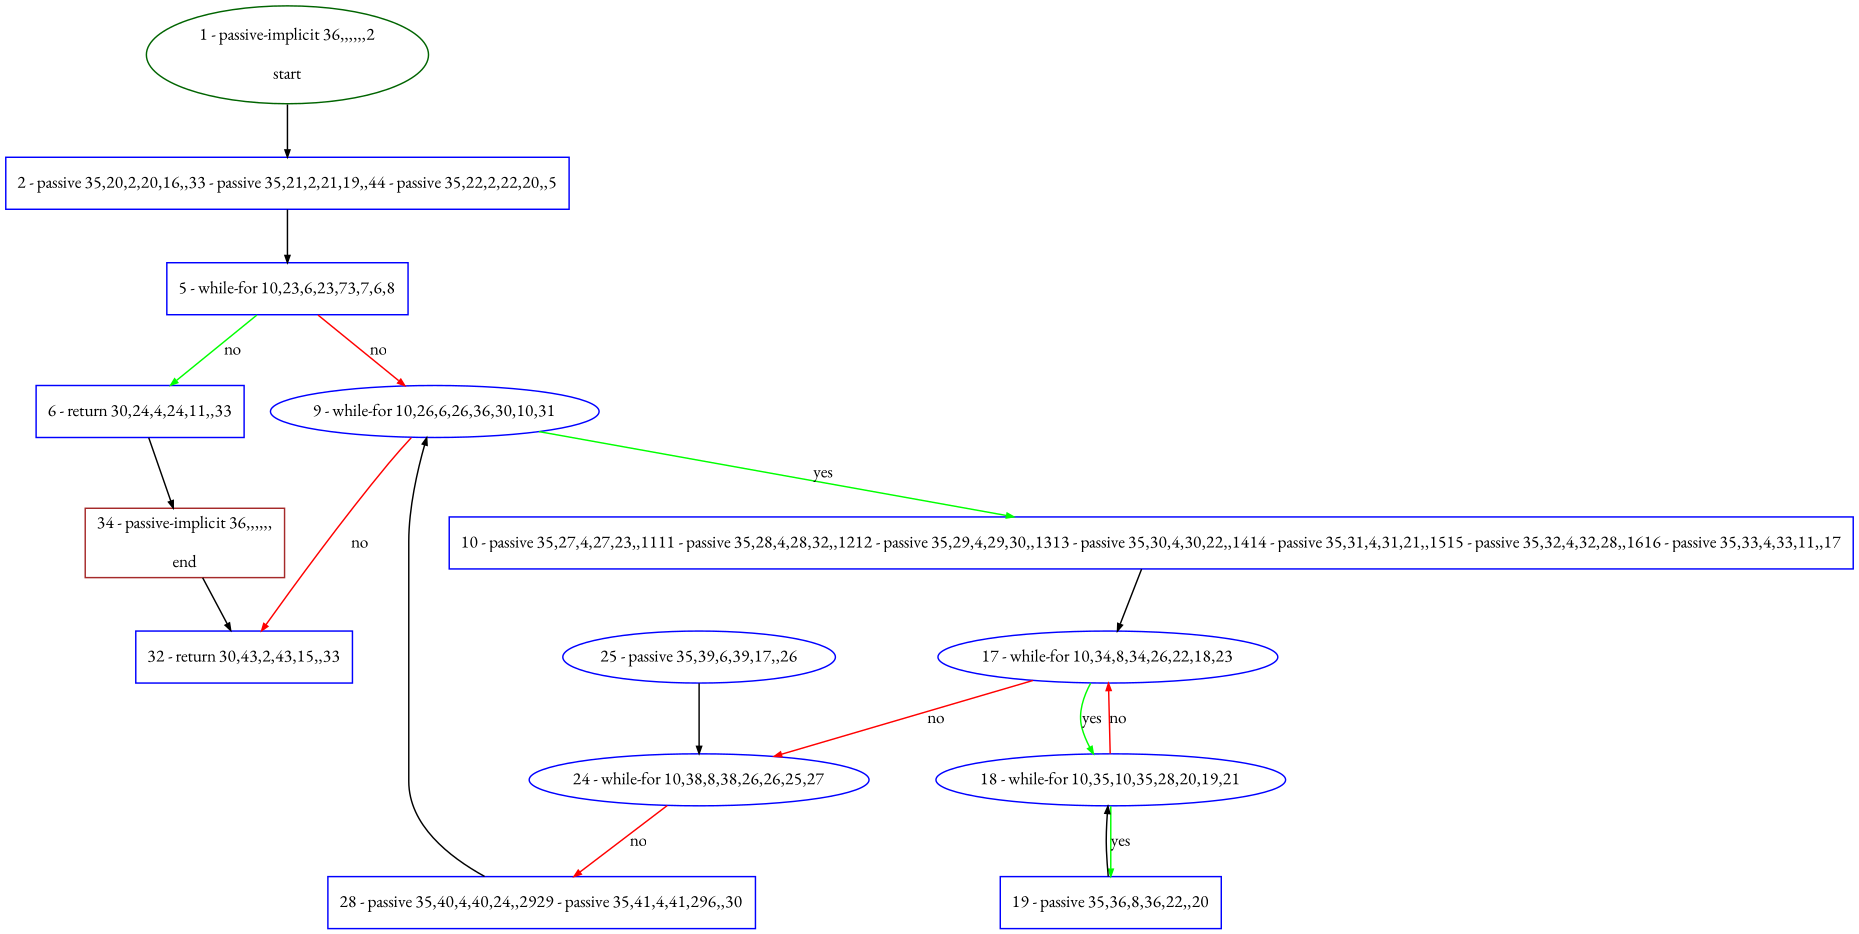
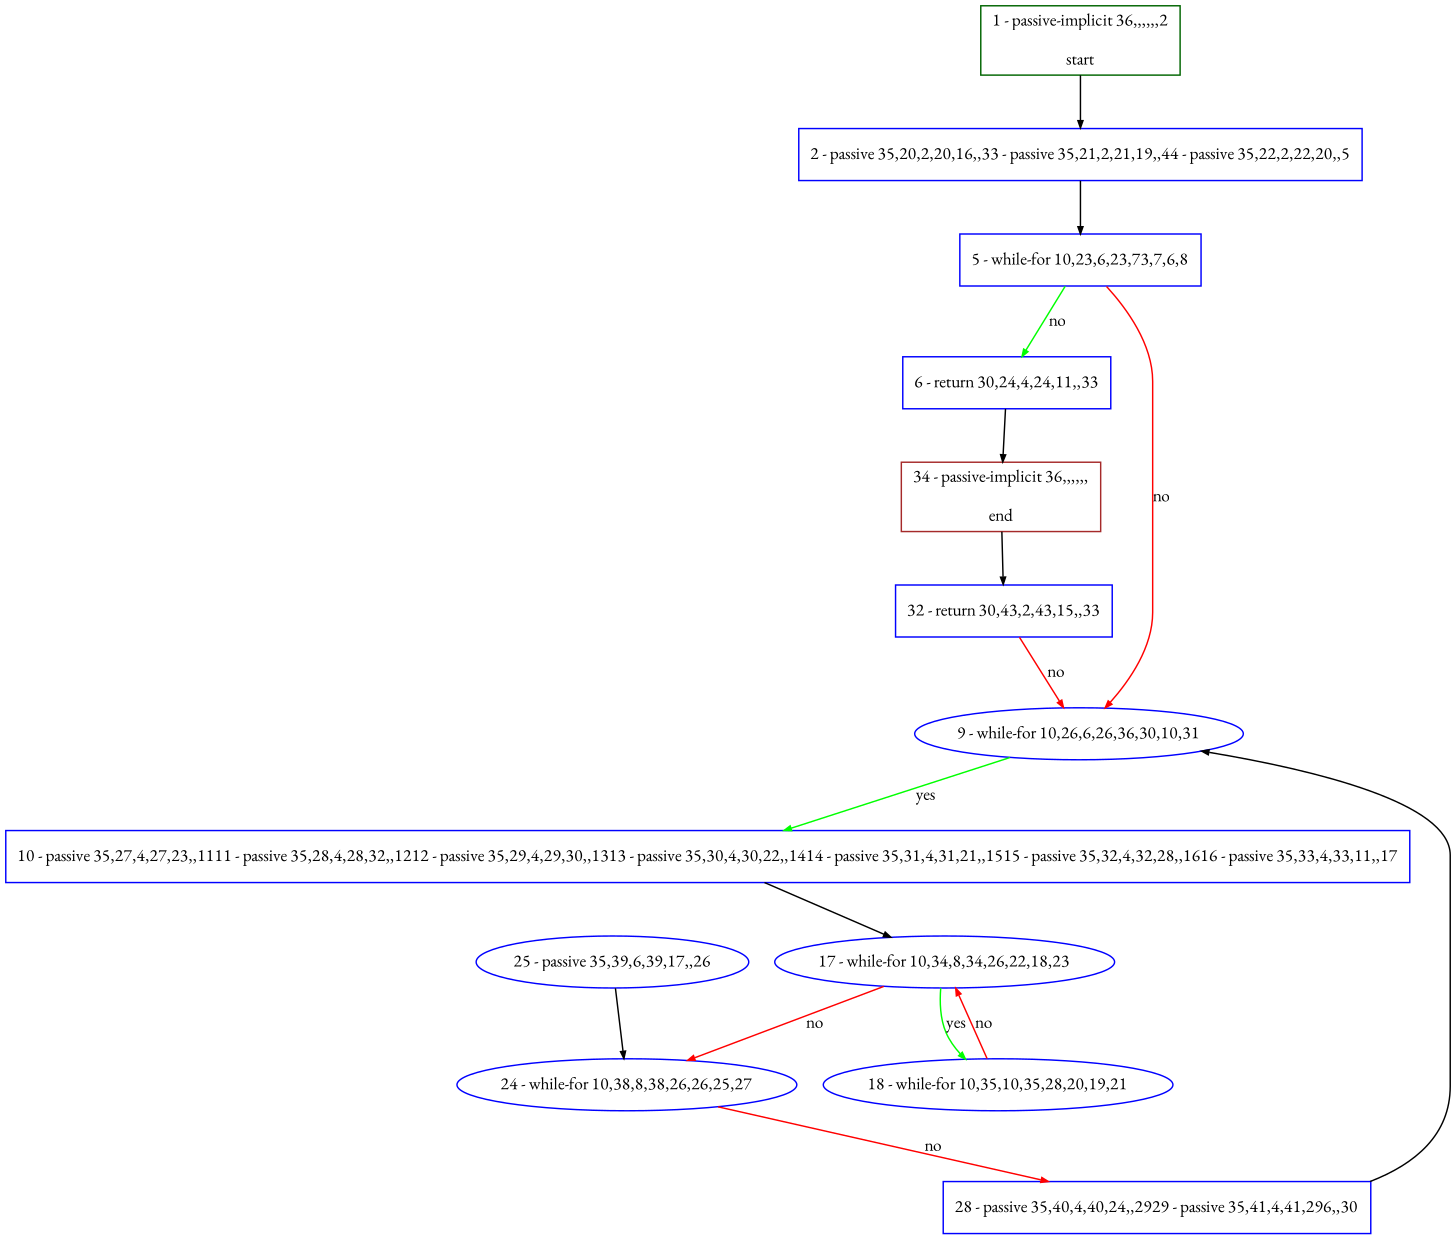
node "1 - passive-implicit 36,,,,,,2 start": shape ellipse -> box
edge "9 - while-for 10,26,6,26,36,30,10,31" -> "32 - return 30,43,2,43,15,,33": reversed
node "19 - passive 35,36,8,36,22,,20": removed
